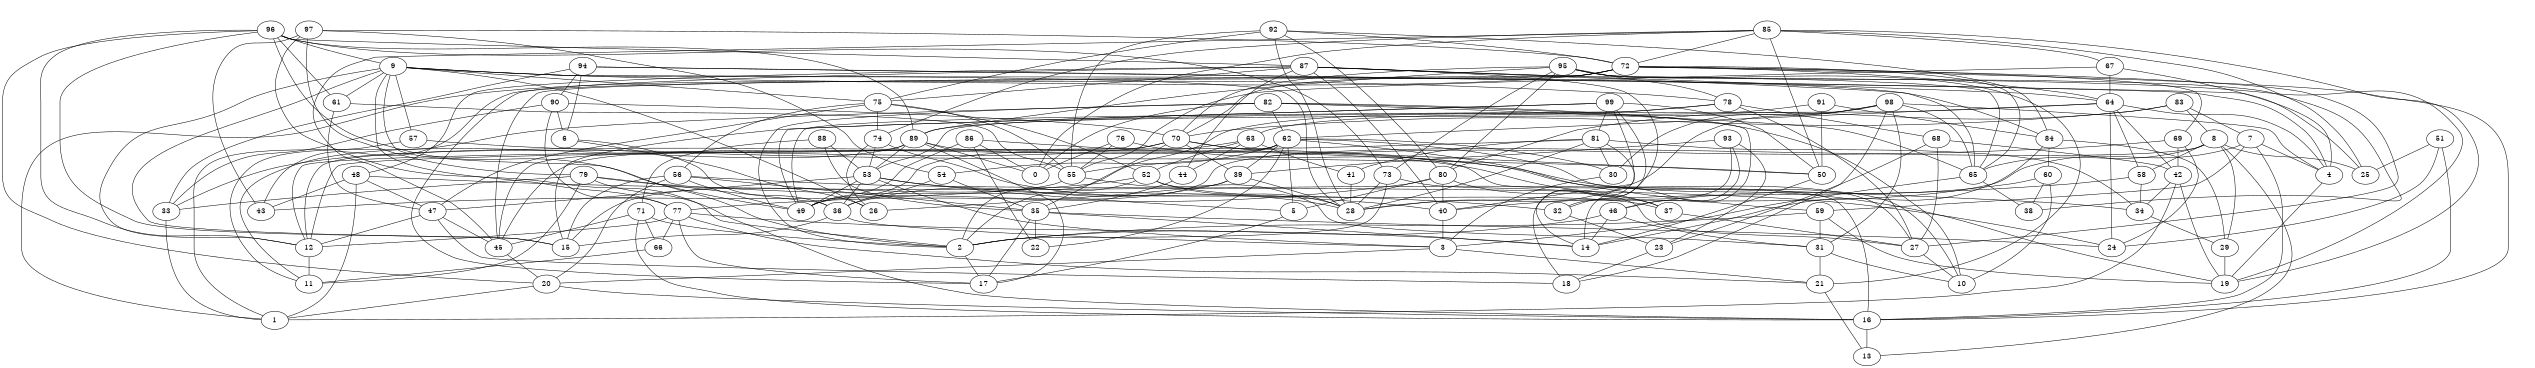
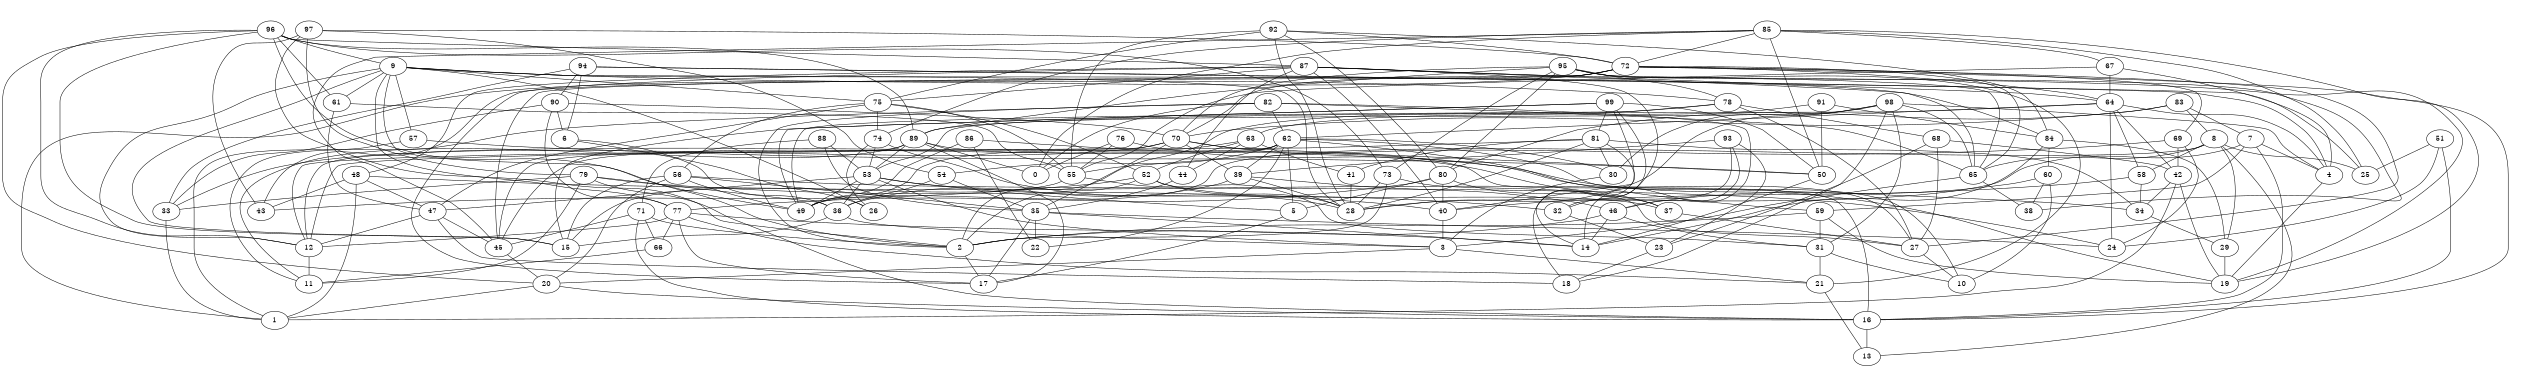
edge "82" -- "10": removed
edge "86" -- "0": removed
edge "39" -- "26": now "39" -- "46"
